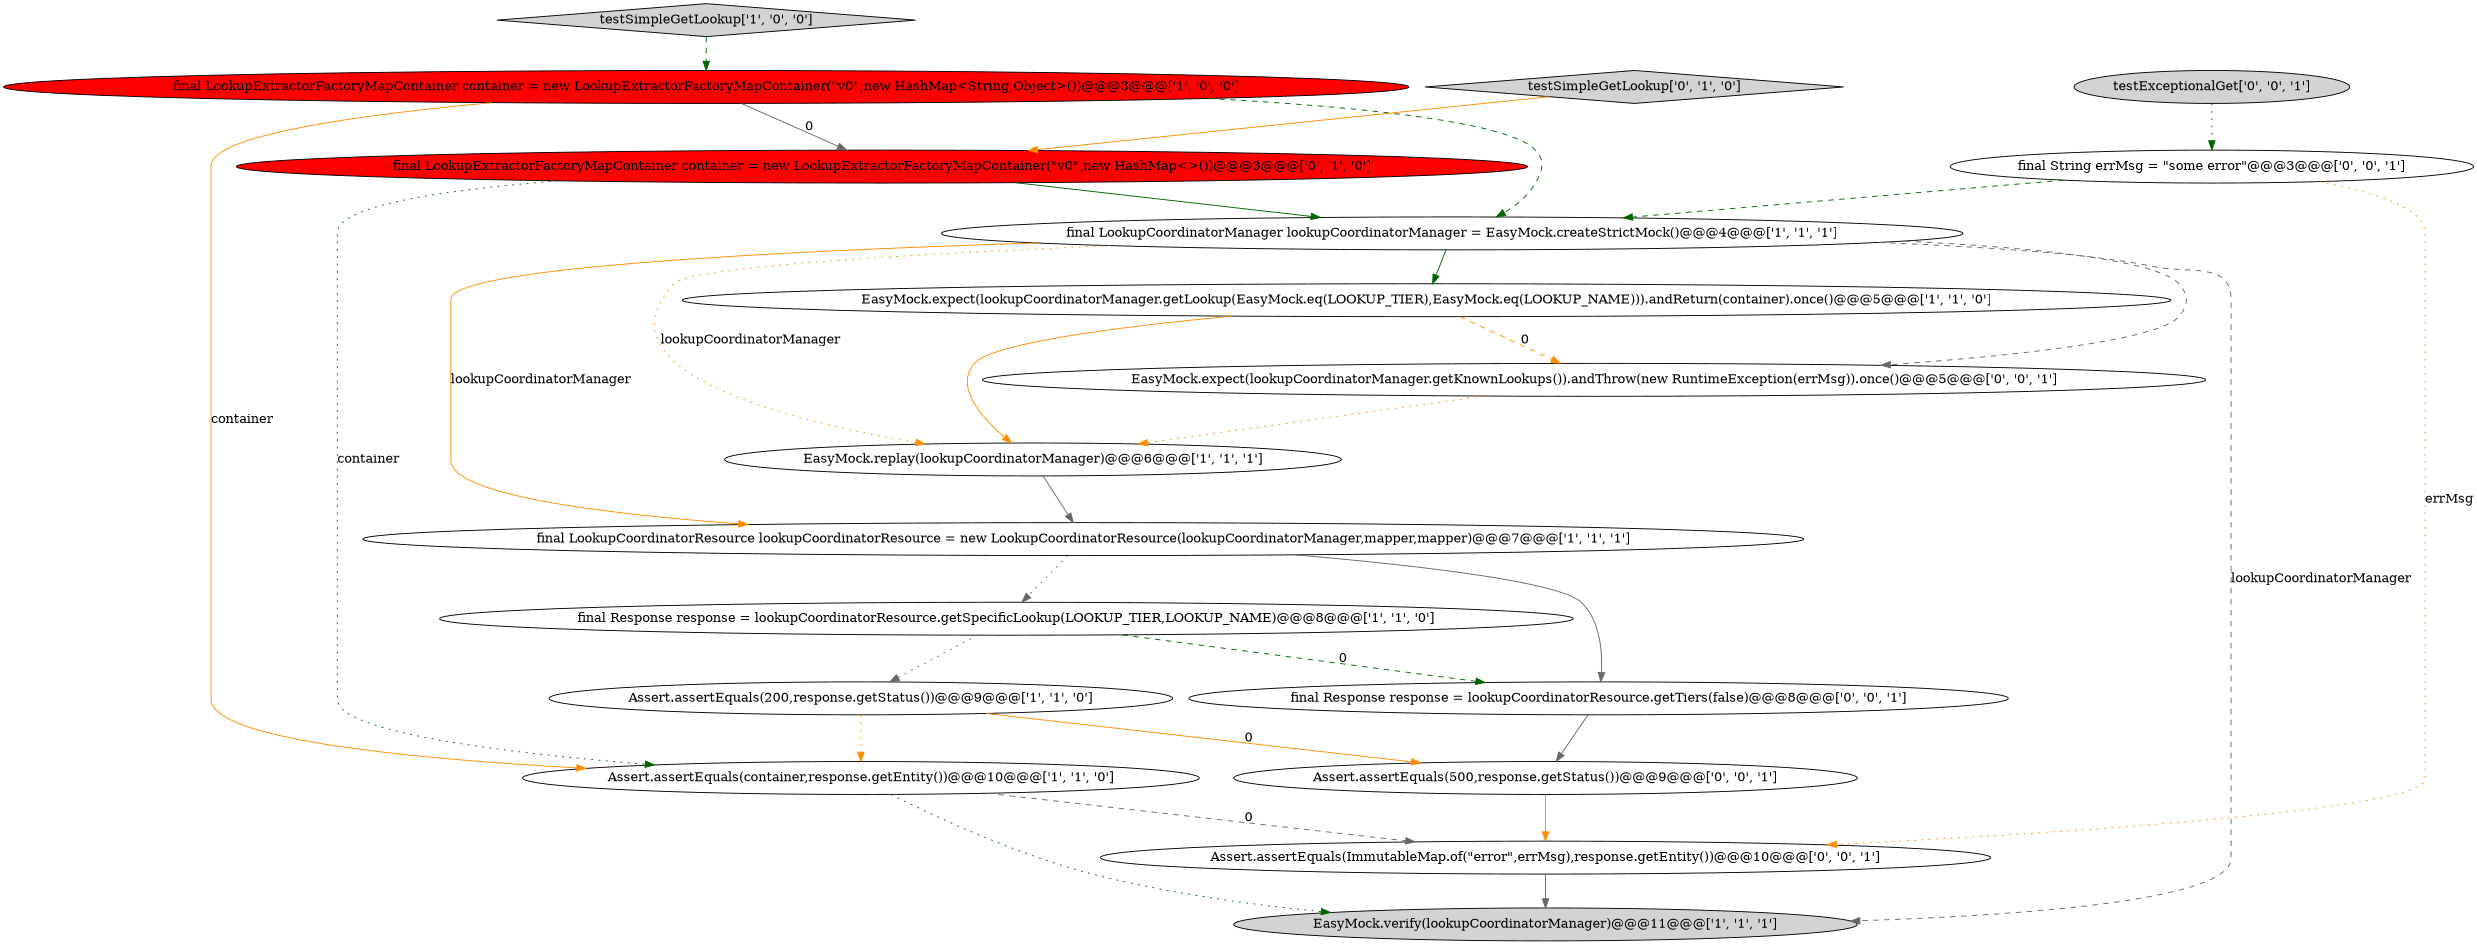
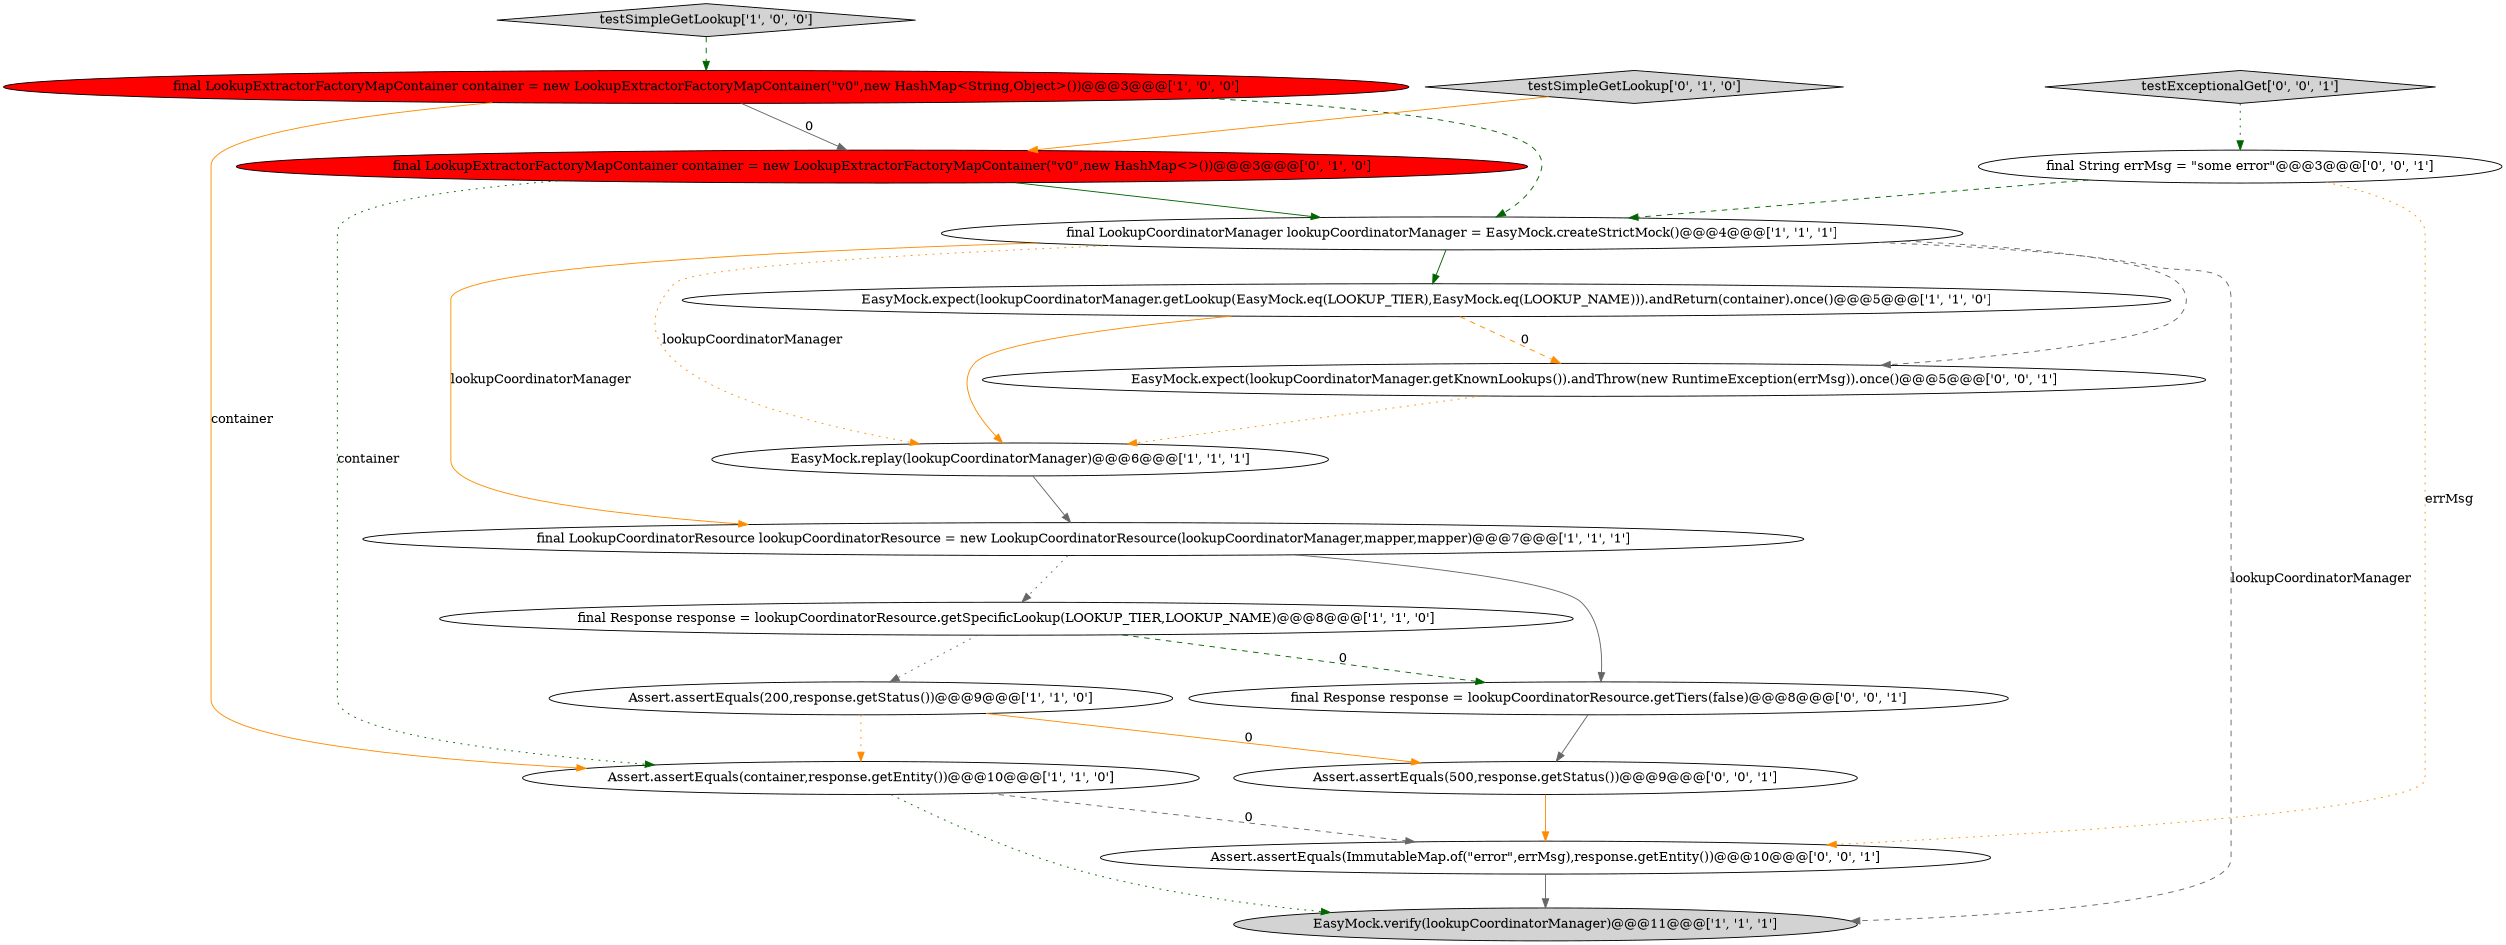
node "testExceptionalGet['0', '0', '1']": shape ellipse -> diamond
